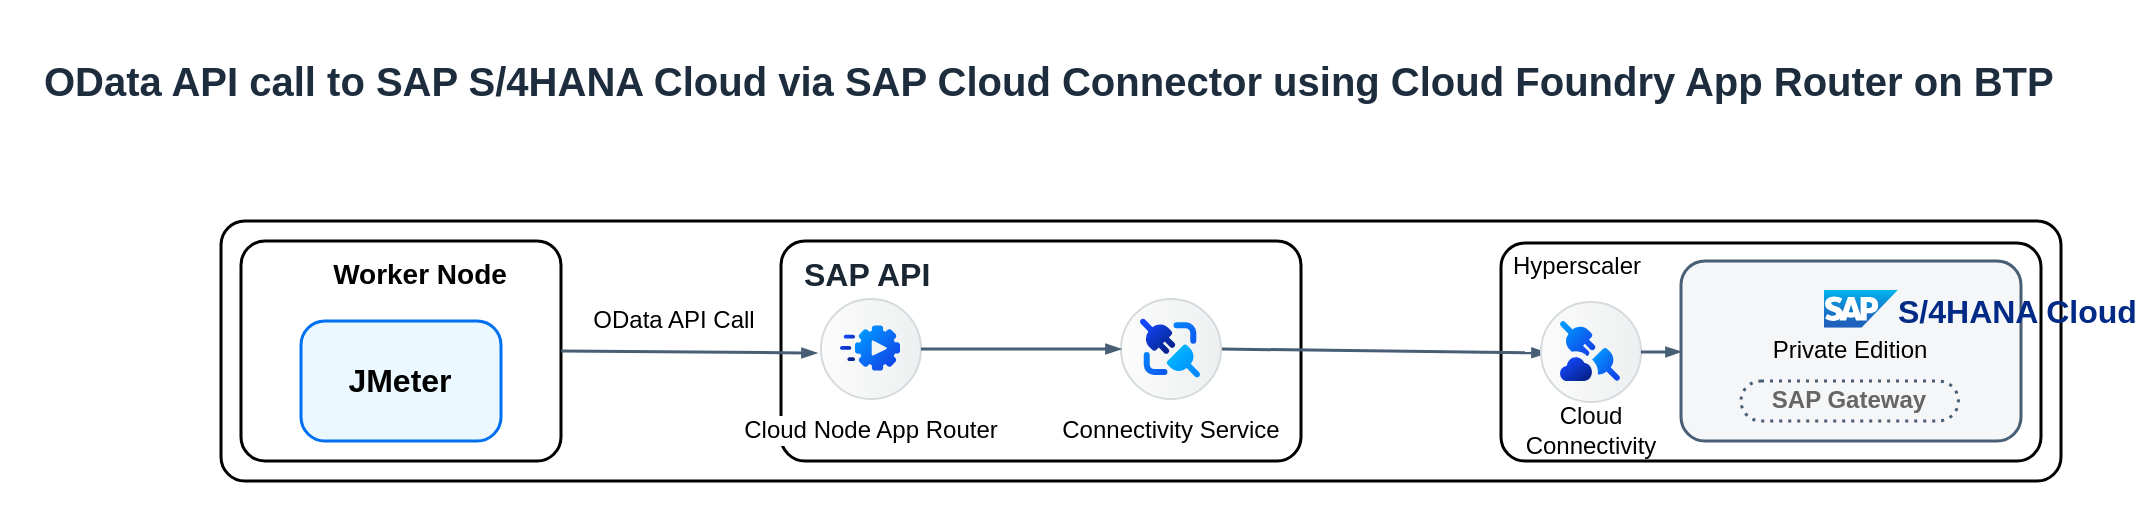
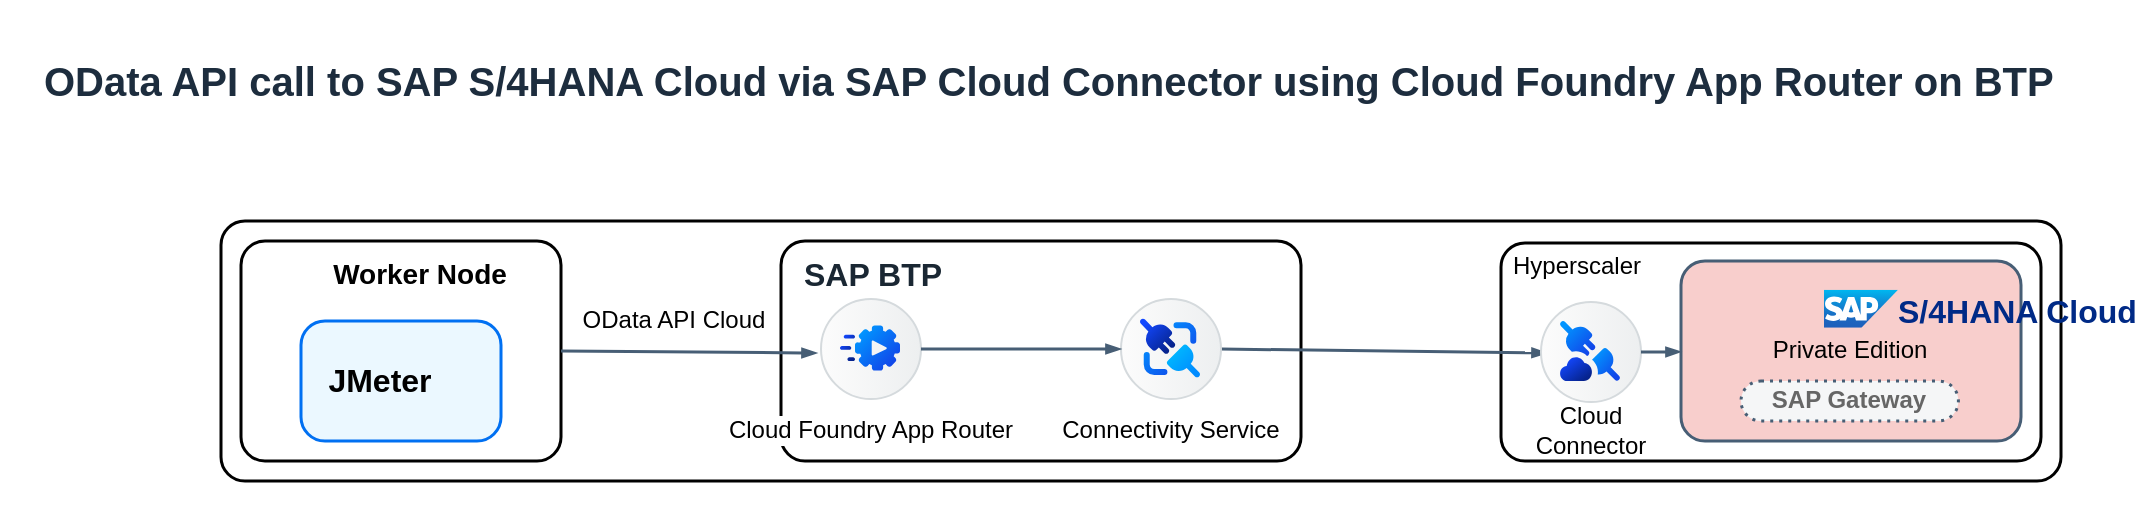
node "SAP API": label "SAP API" -> "SAP BTP"
node "OData API Call": label "OData API Call" -> "OData API Cloud"
node "Private Edition": fillcolor #f5f6f7 -> #f8cecc
node "JMeter": moved (401, 381) -> (381, 381)
node "Cloud Node App Router": label "Cloud Node App Router" -> "Cloud Foundry App Router"
node "Cloud Connectivity": label "Cloud Connectivity" -> "Cloud Connector"
